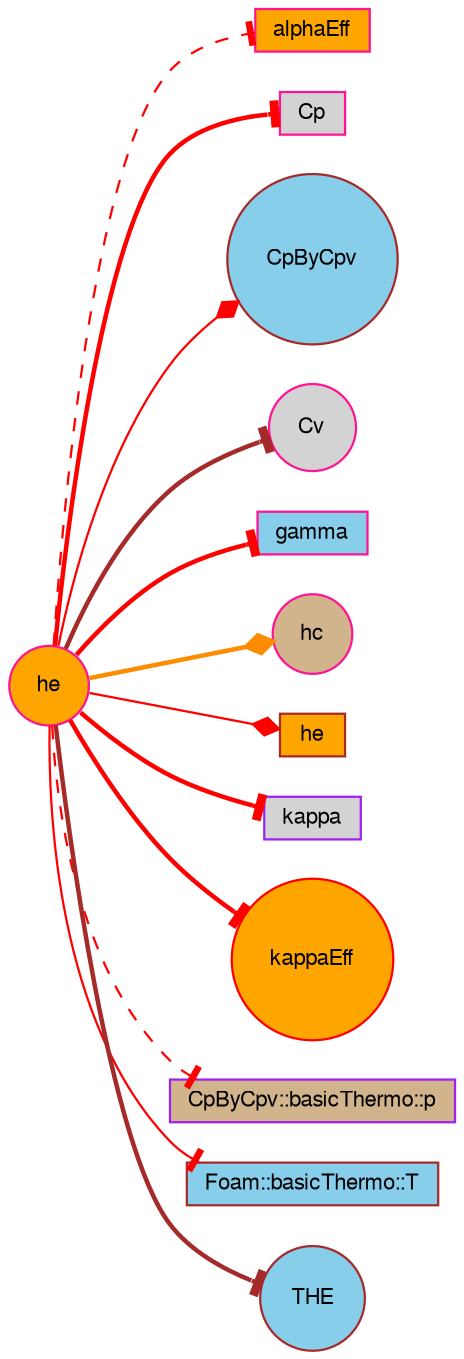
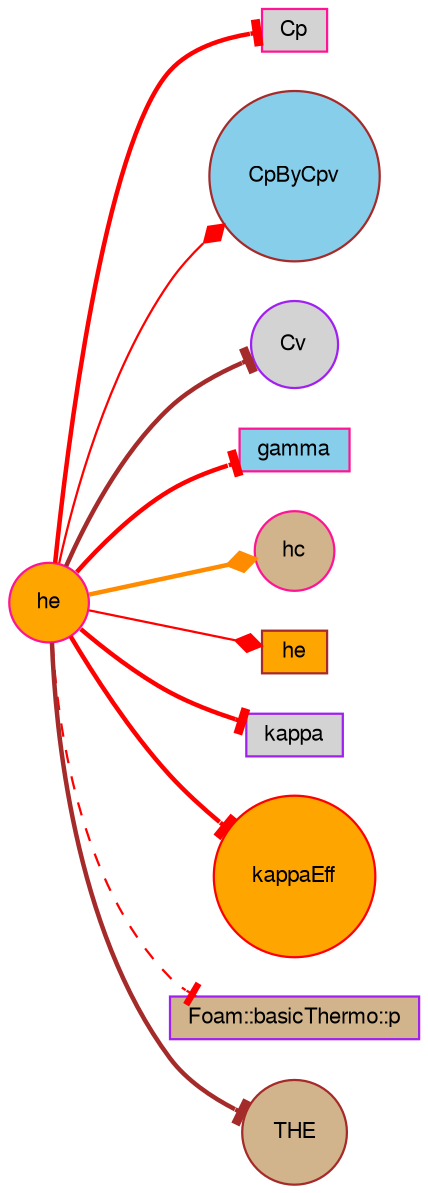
node "alphaEff": removed
node "Cv": color deeppink -> purple
node "CpByCpv::basicThermo::p": label "CpByCpv::basicThermo::p" -> "Foam::basicThermo::p"
node "Foam::basicThermo::T": removed
node "THE": fillcolor skyblue -> tan
